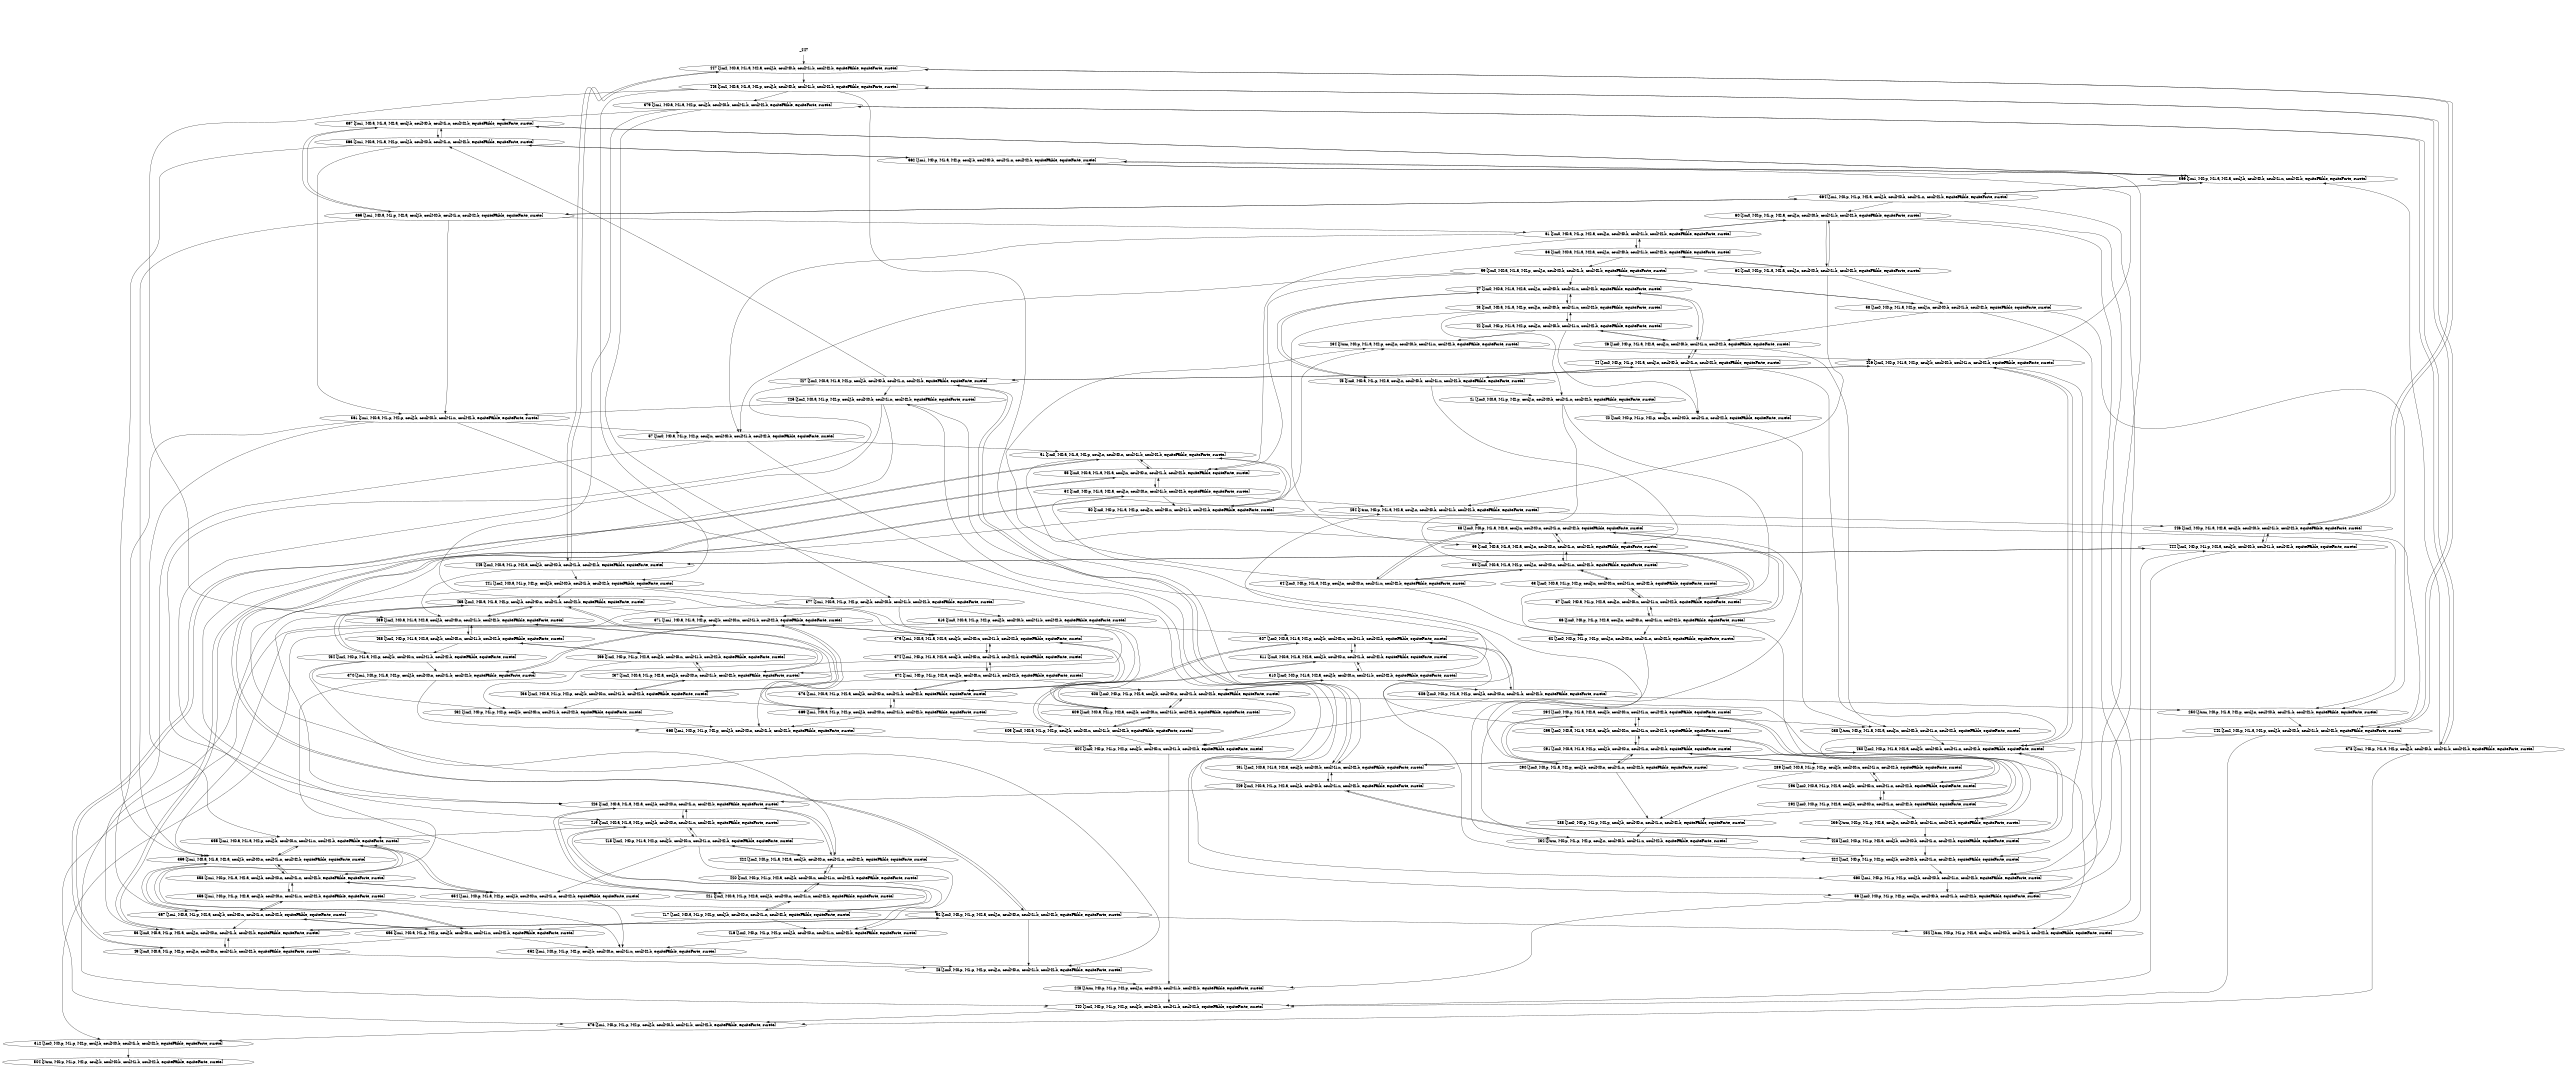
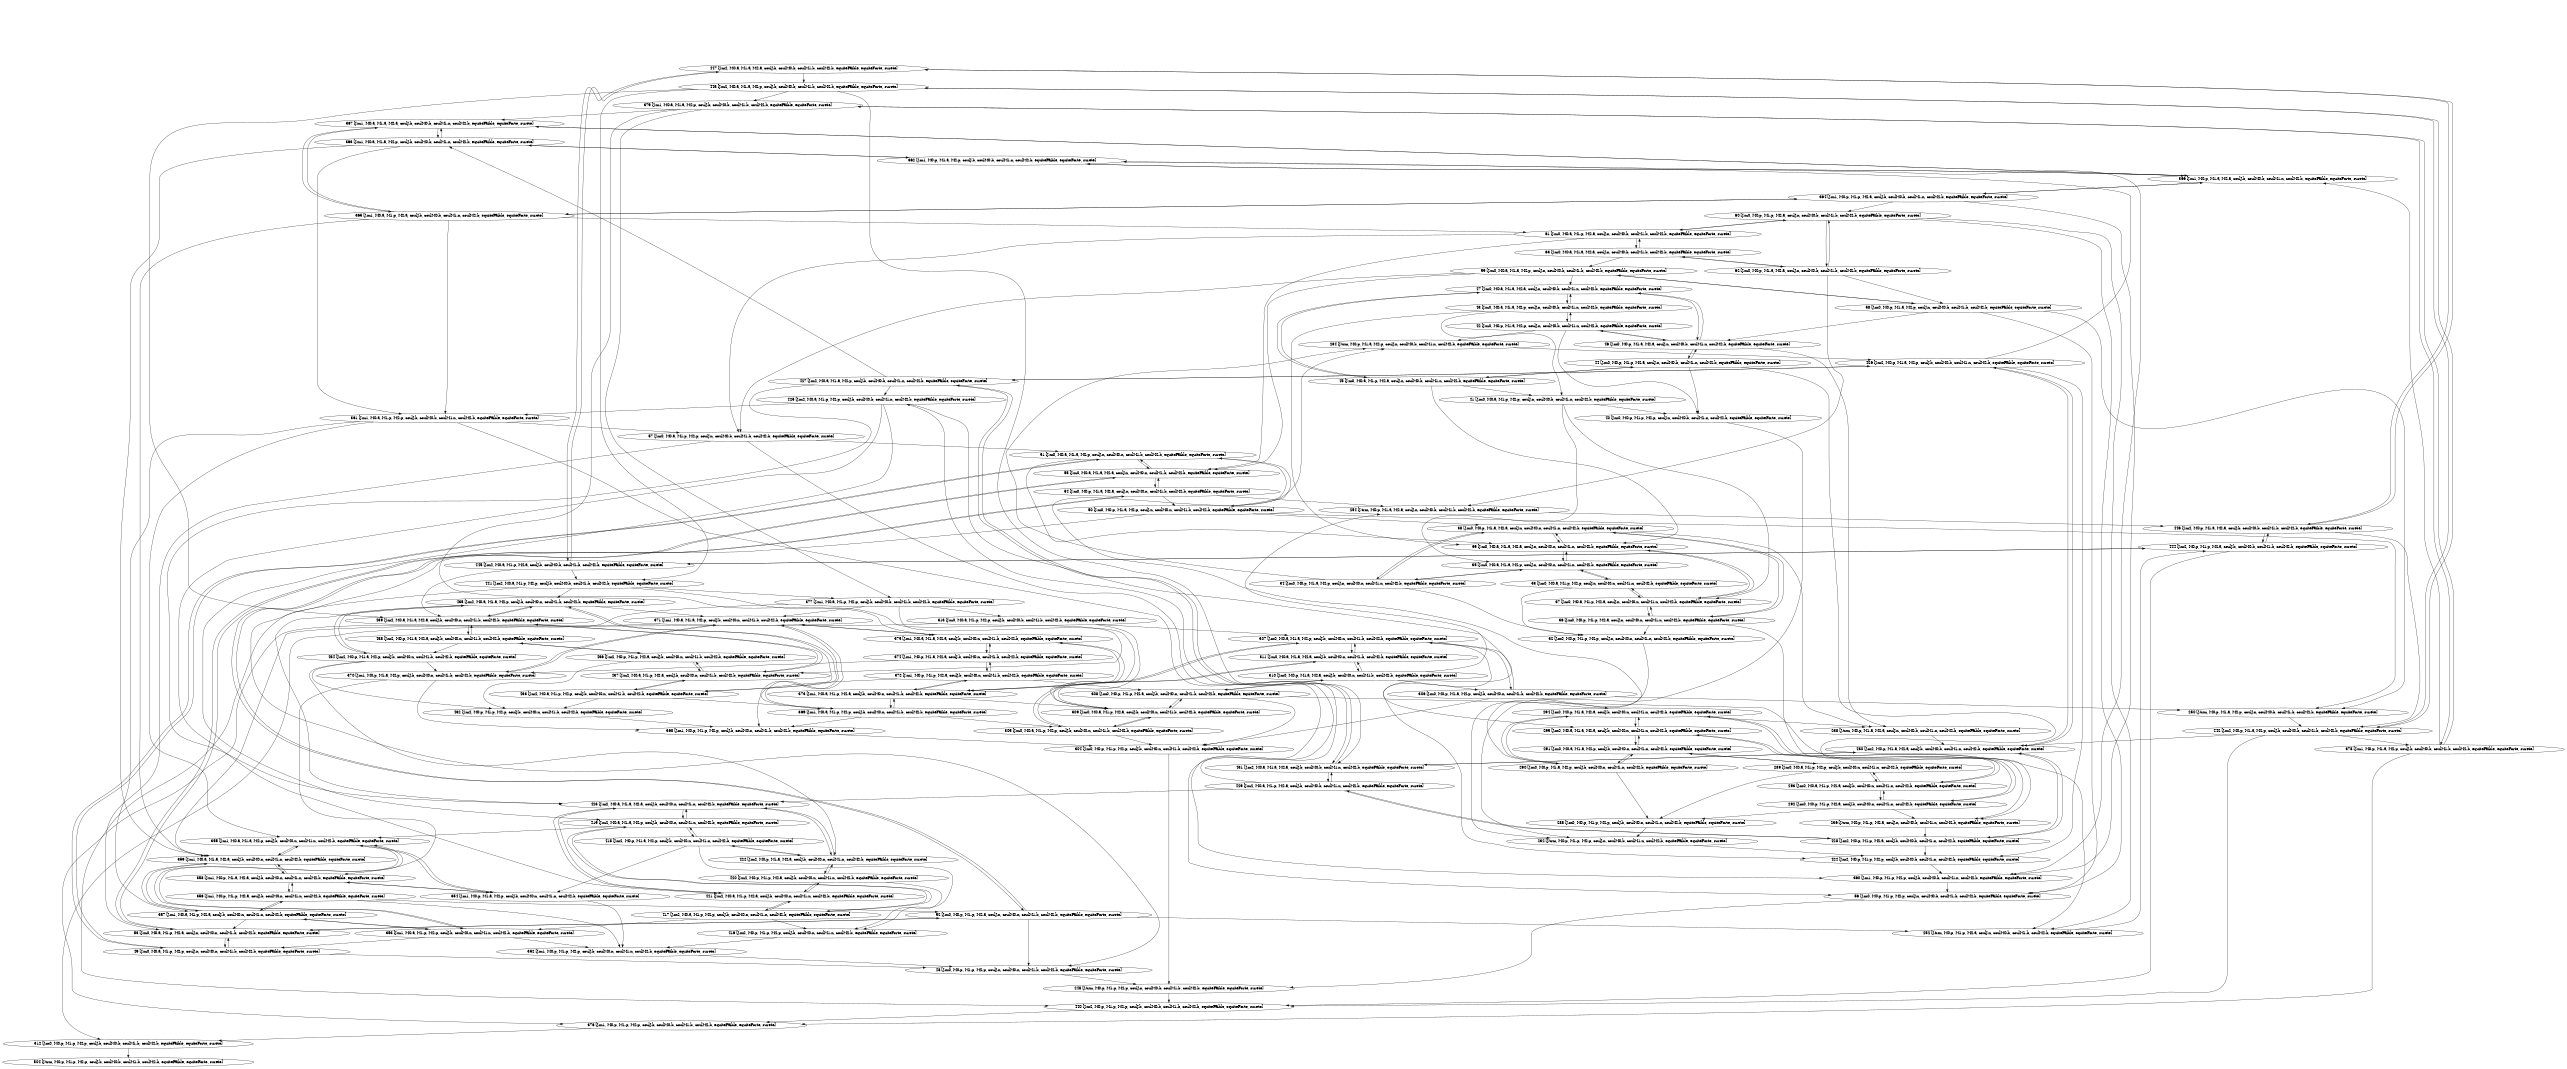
node "_447": removed
